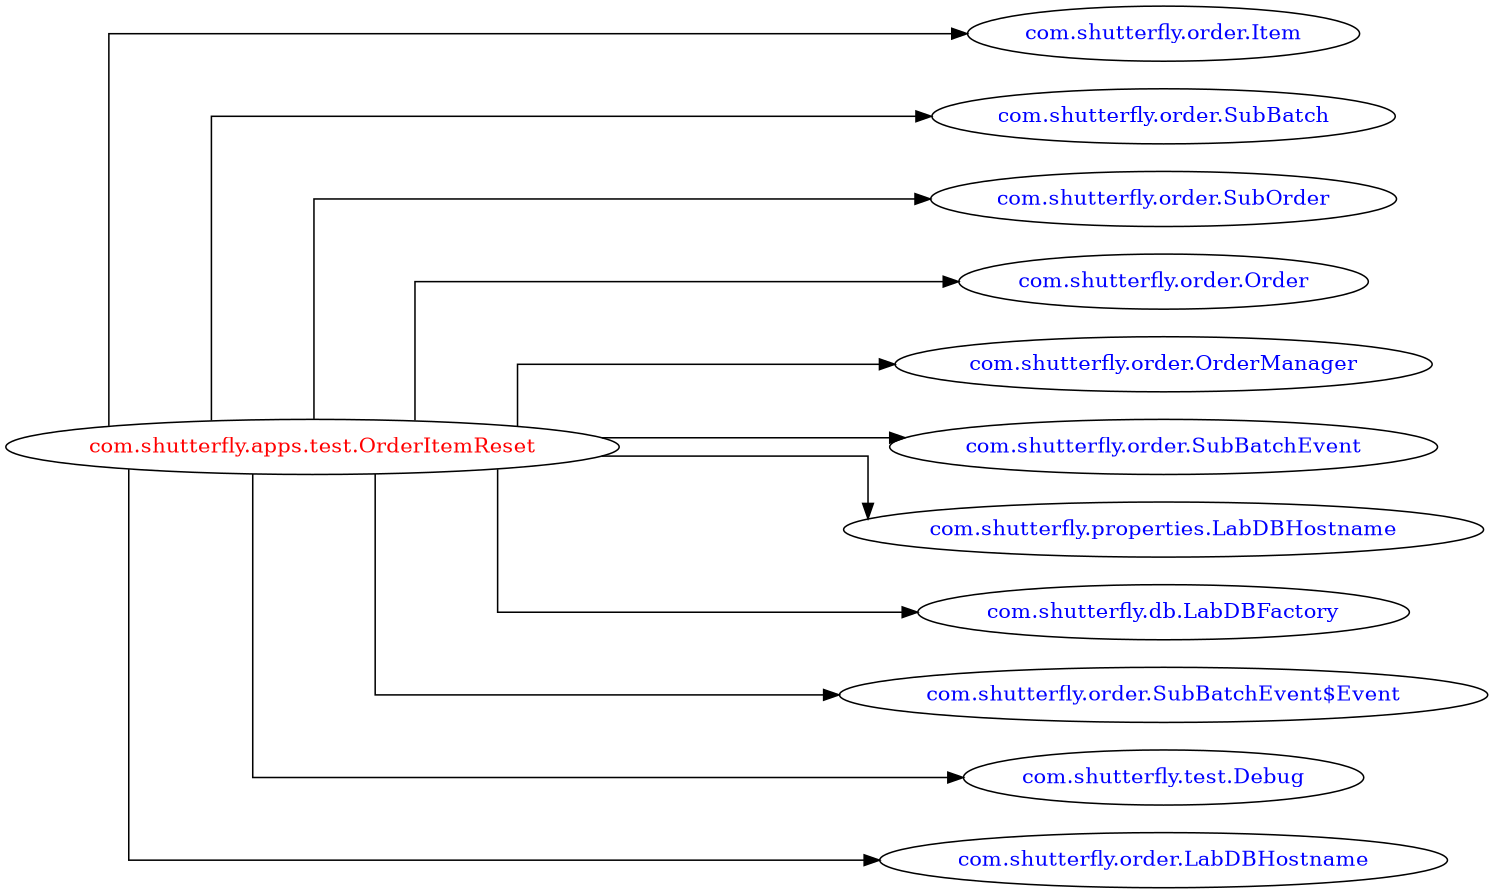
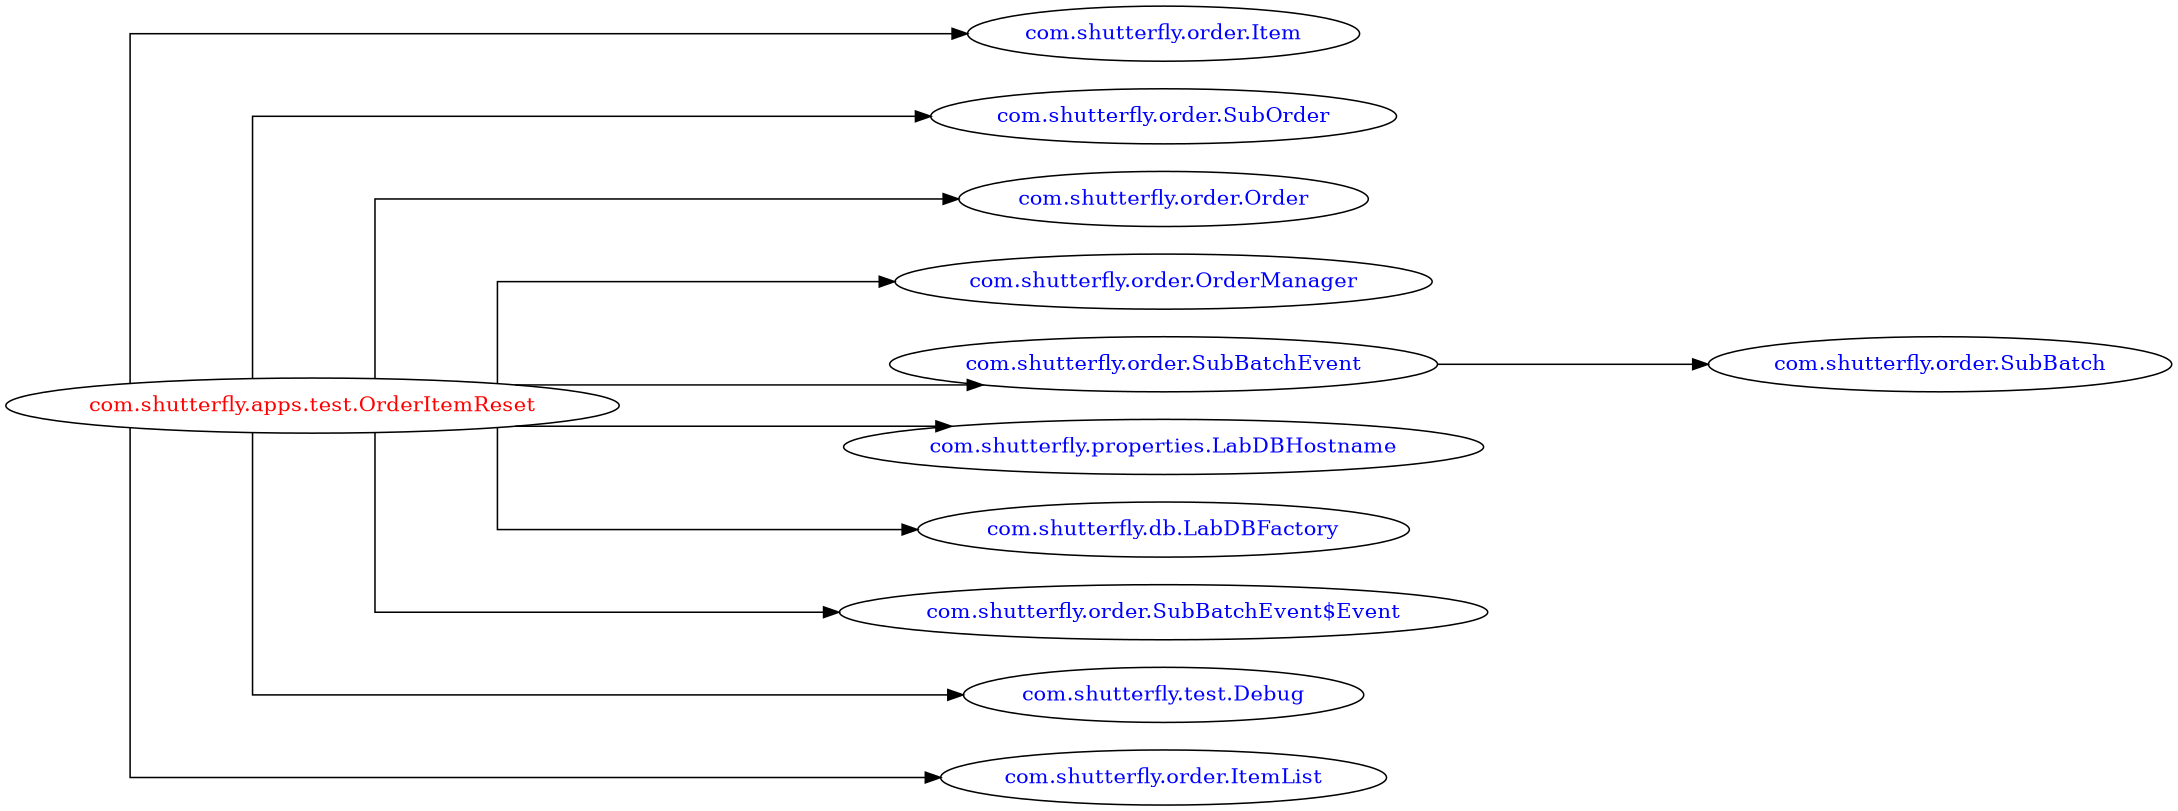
edge "com.shutterfly.apps.test.OrderItemReset" -> "com.shutterfly.order.SubBatch": now "com.shutterfly.order.SubBatchEvent" -> "com.shutterfly.order.SubBatch"
node "com.shutterfly.order.LabDBHostname": label "com.shutterfly.order.LabDBHostname" -> "com.shutterfly.order.ItemList"
